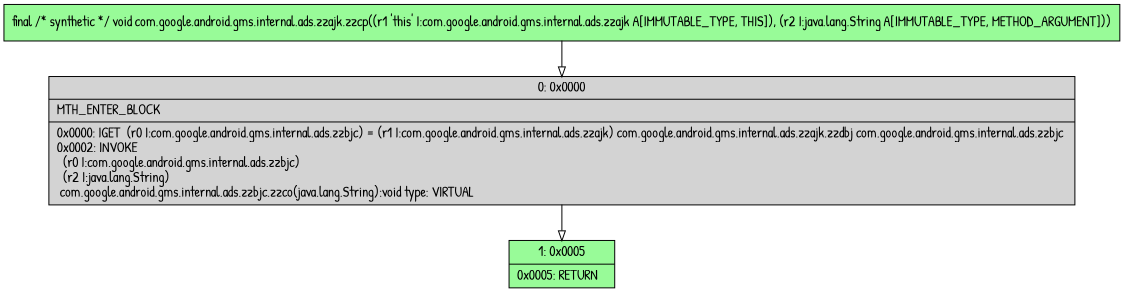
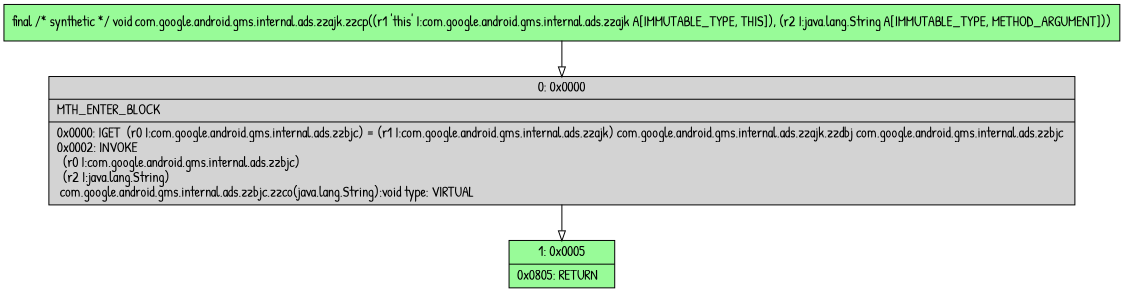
node "1: 0x0005": text "0x0005: RETURN" -> "0x0805: RETURN"
